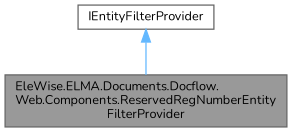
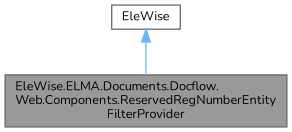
node "IEntityFilterProvider": label "IEntityFilterProvider" -> "EleWise"
